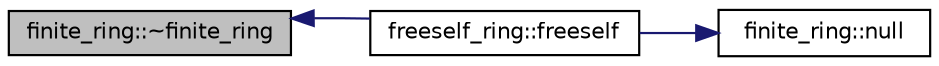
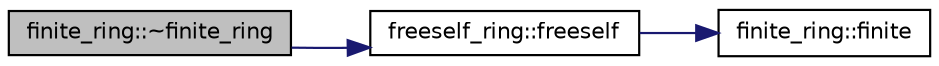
edge "freeself_ring::freeself" -> "finite_ring::~finite_ring": reversed
node "finite_ring::null": label "finite_ring::null" -> "finite_ring::finite"
